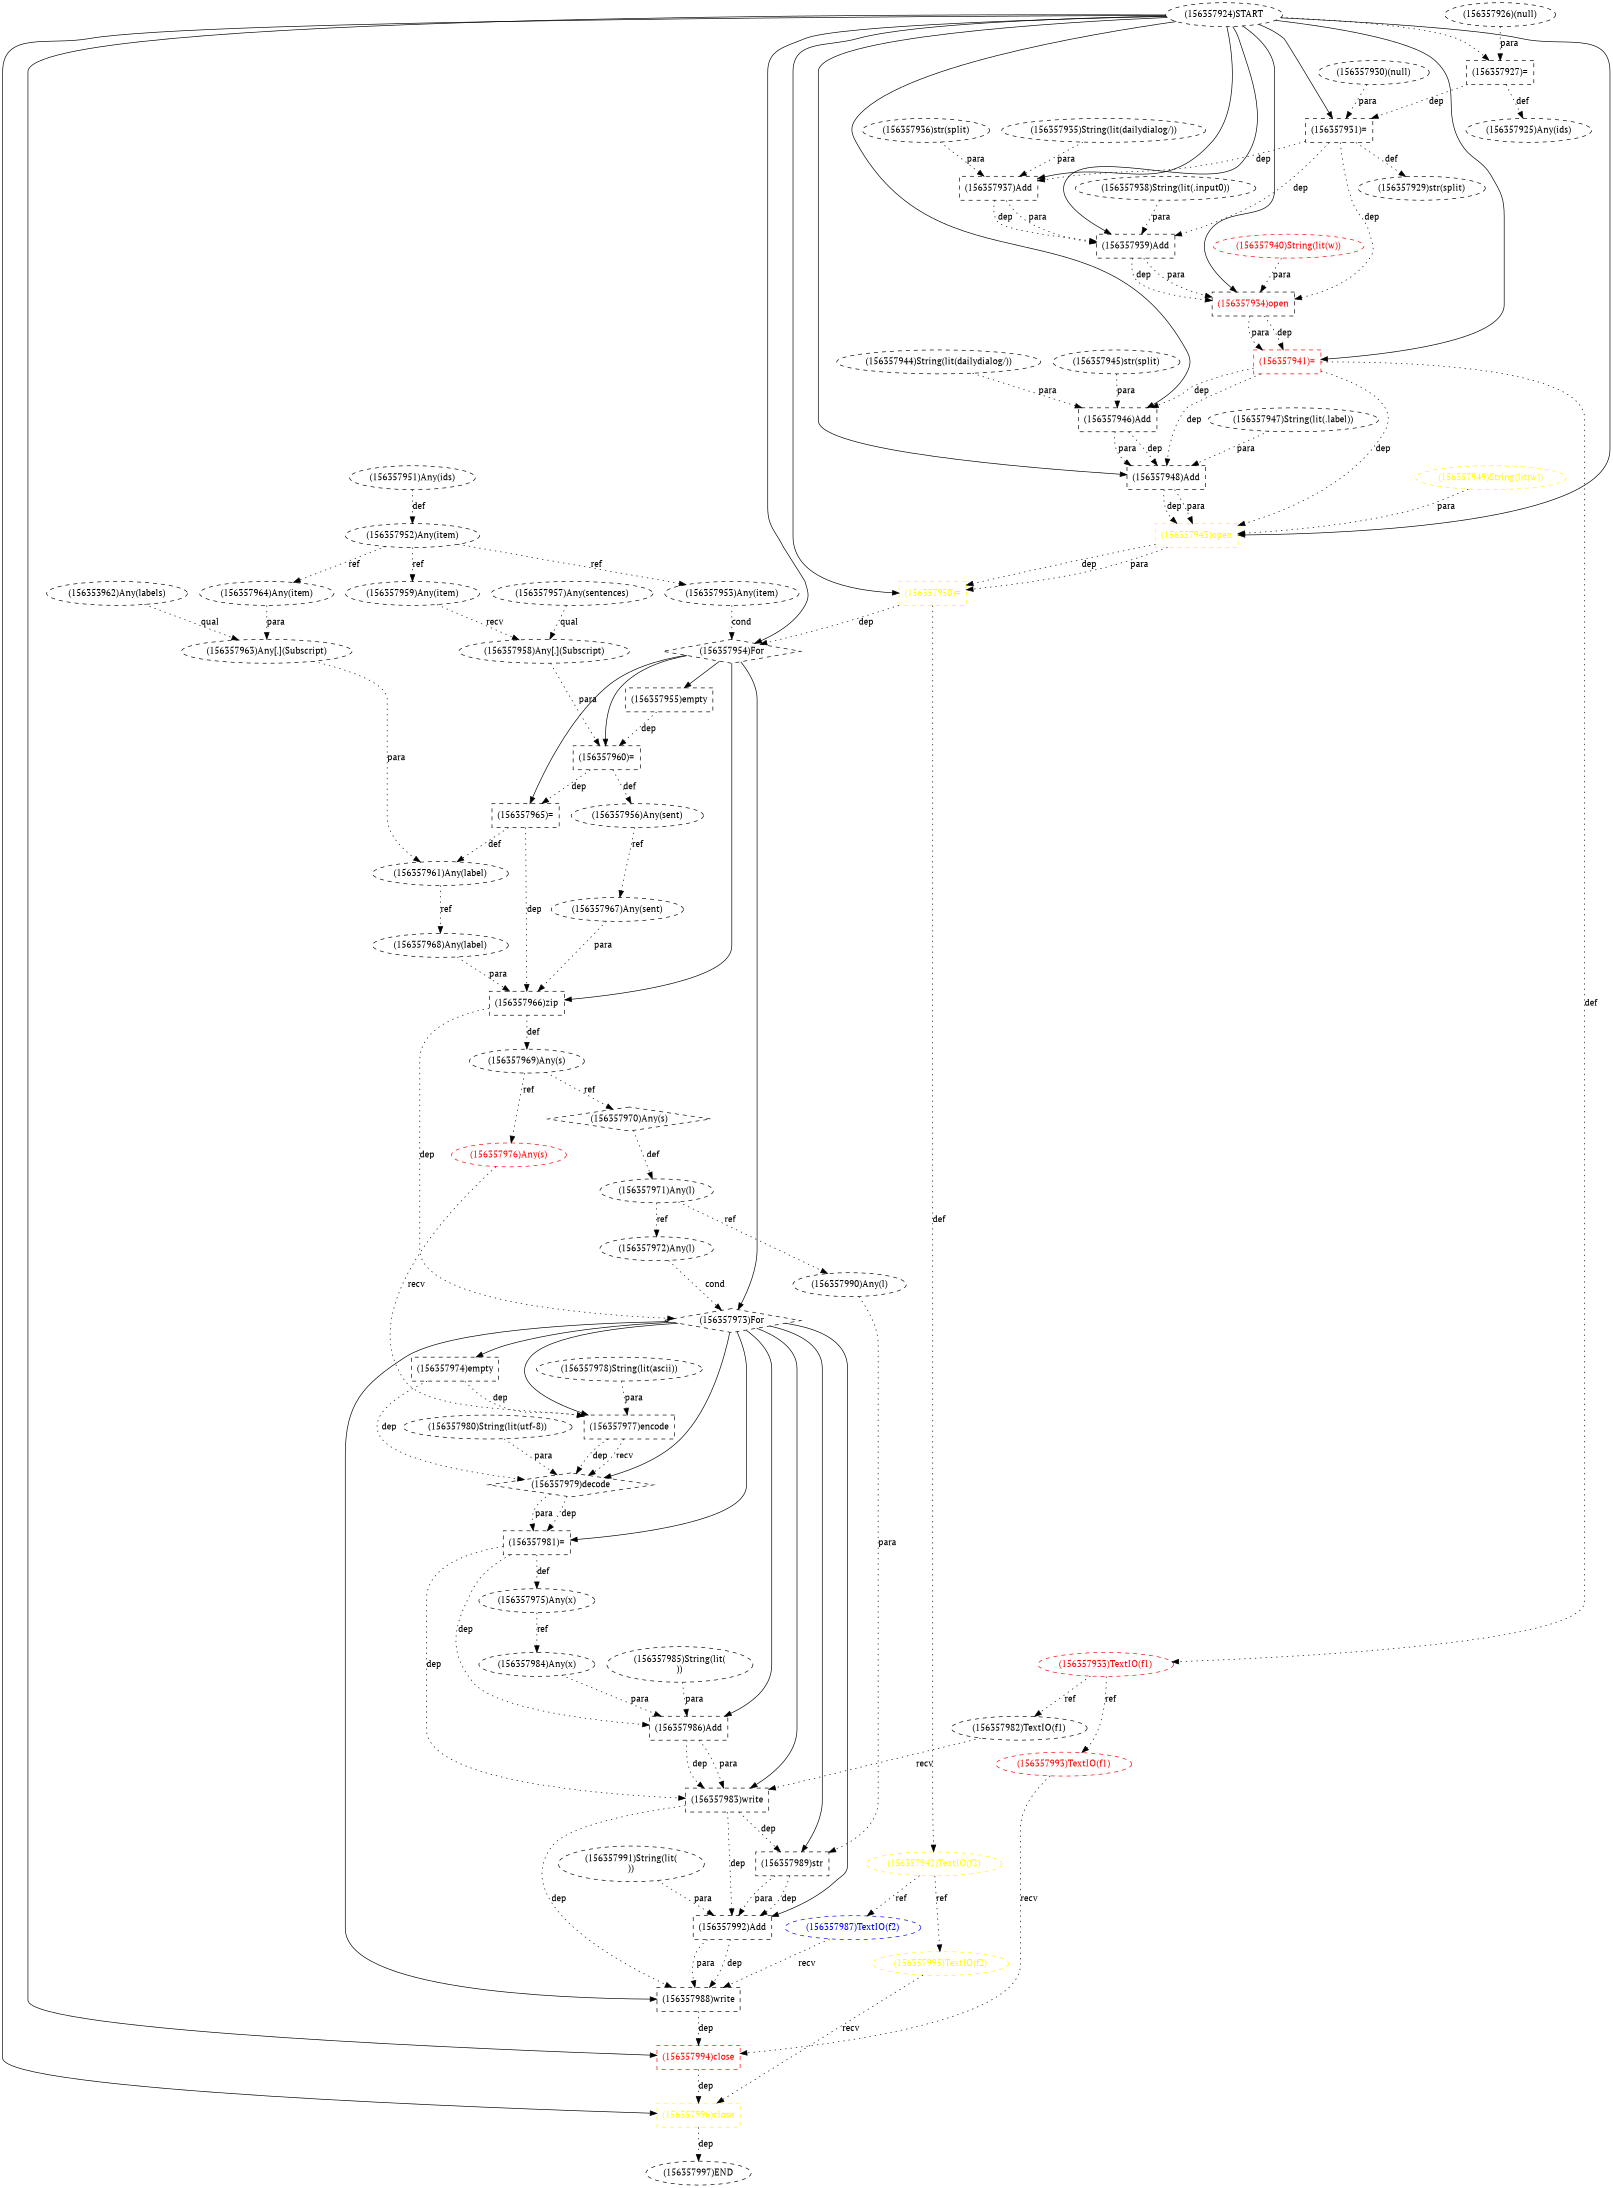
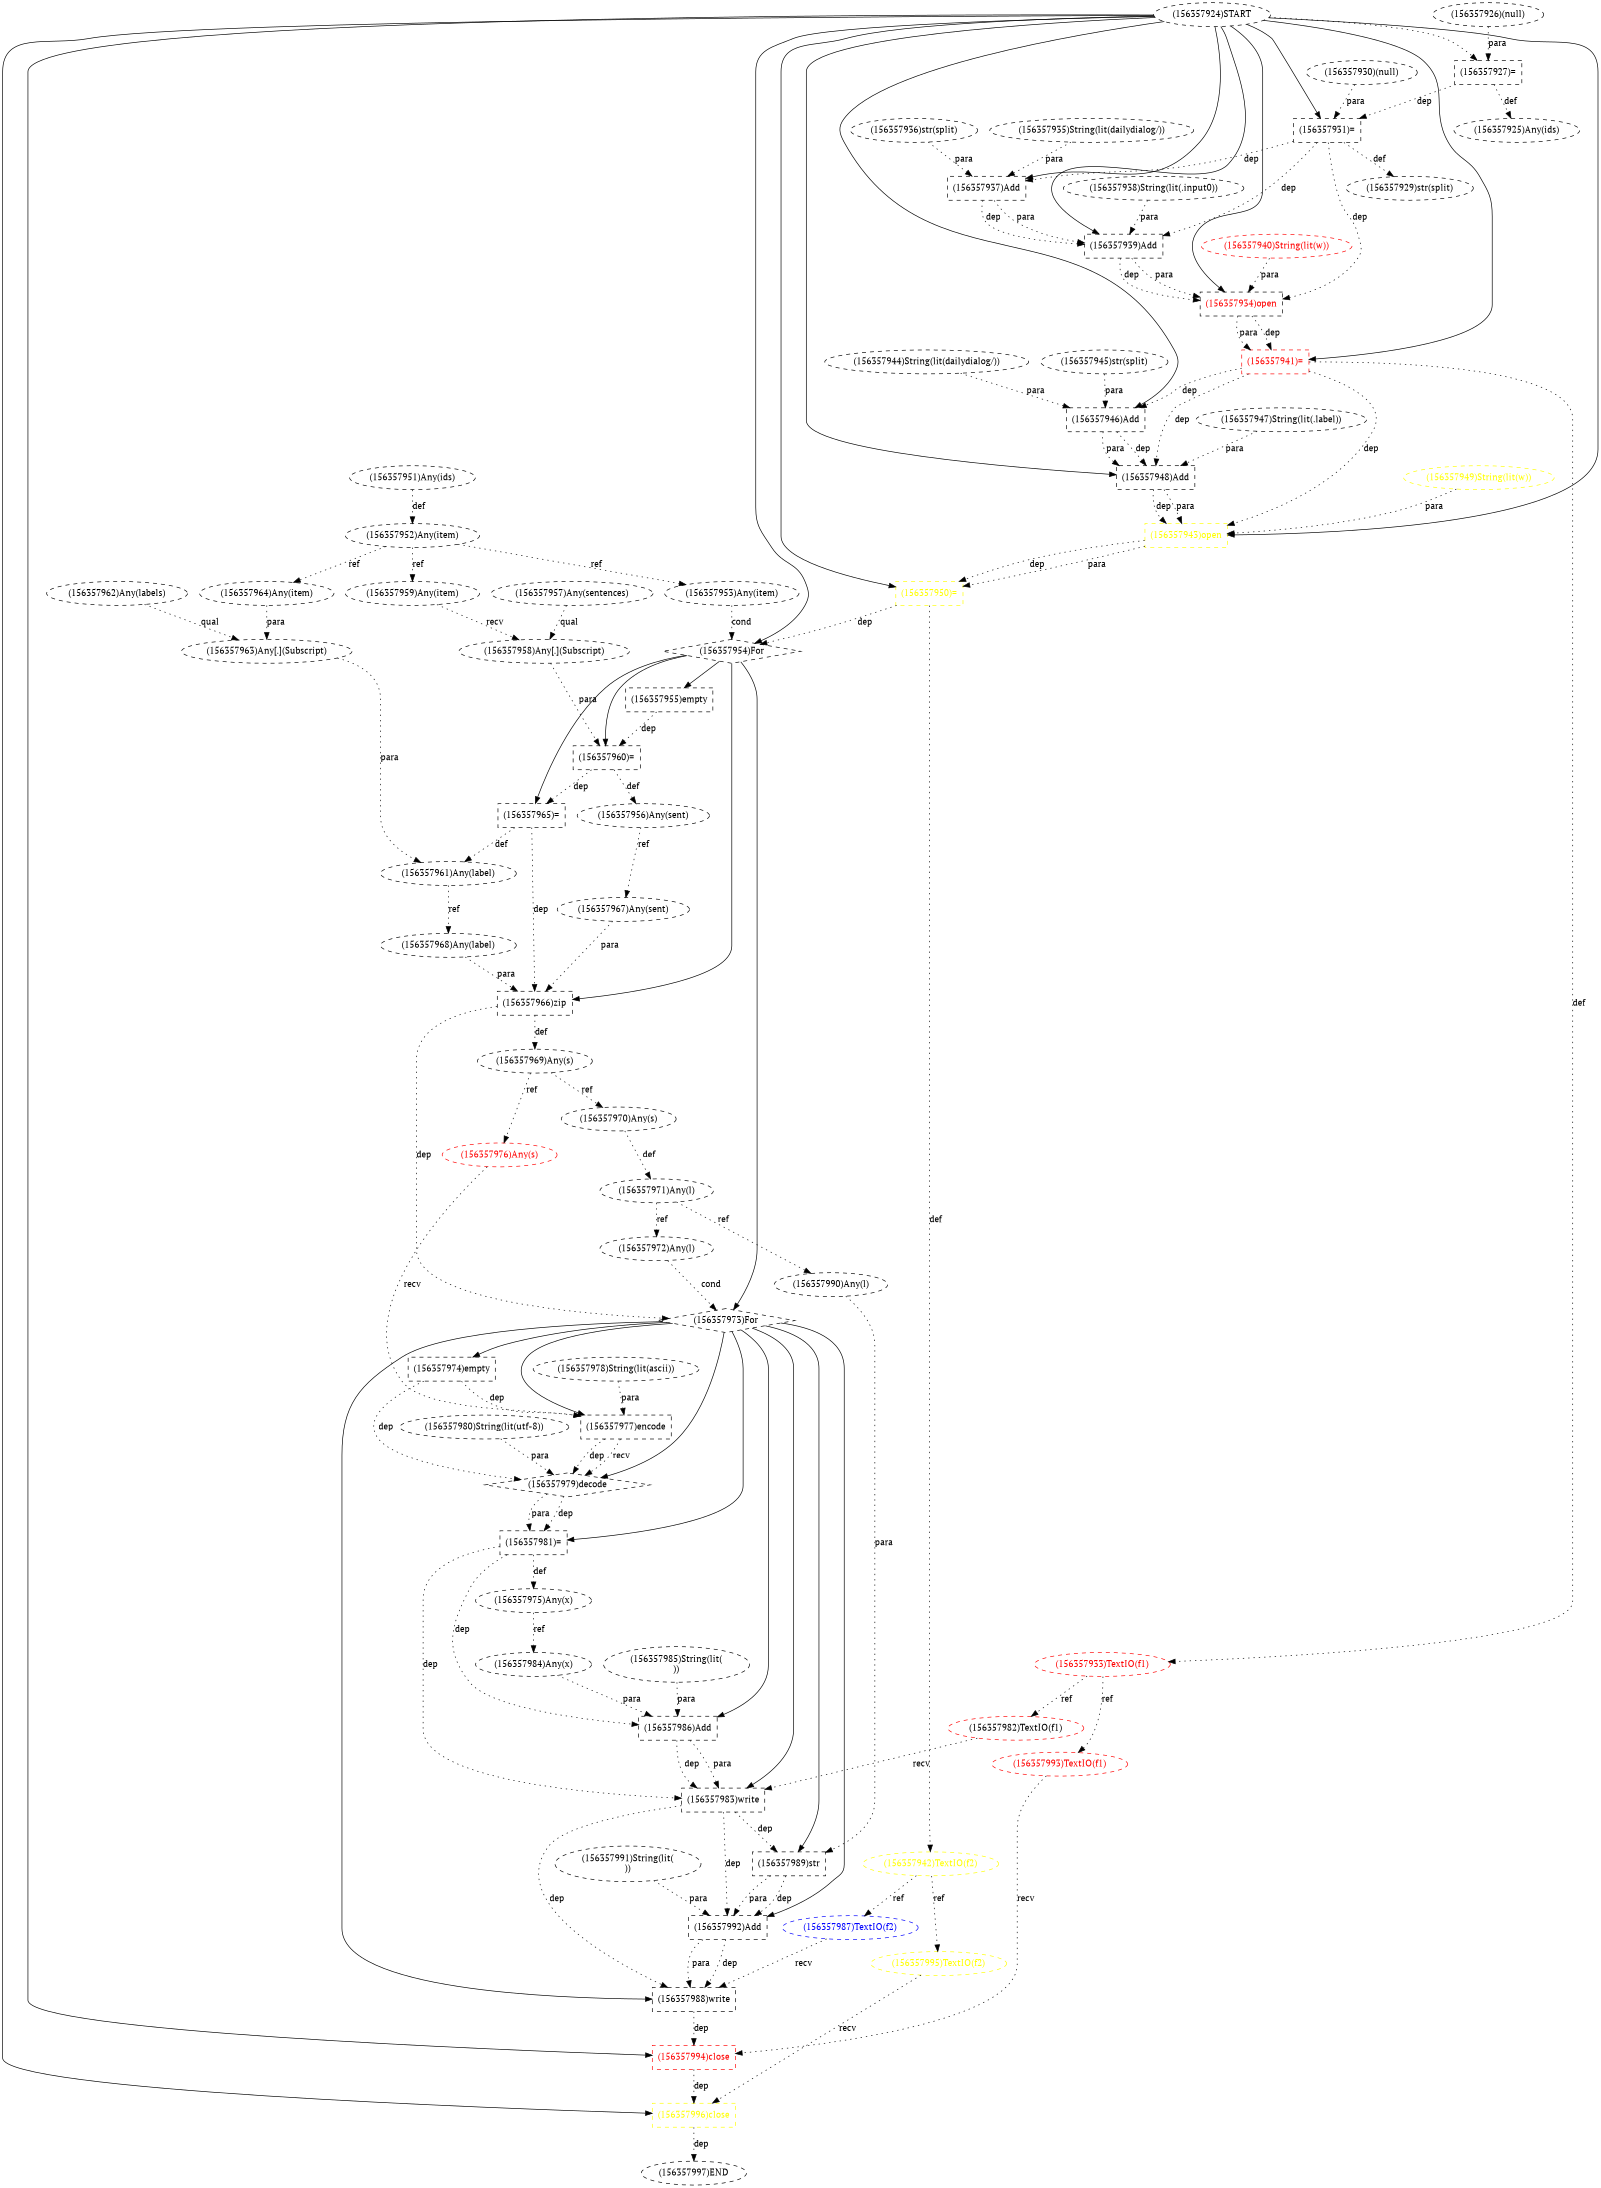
node "(156353962)Any(labels)": label "(156353962)Any(labels)" -> "(156357962)Any(labels)"
node "(156357970)Any(s)": shape diamond -> ellipse
node "(156357982)TextIO(f1)": color black -> red
